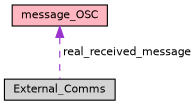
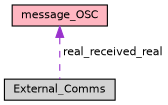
edge "External_Comms" -> "message_OSC": label " real_received_message" -> " real_received_real"
